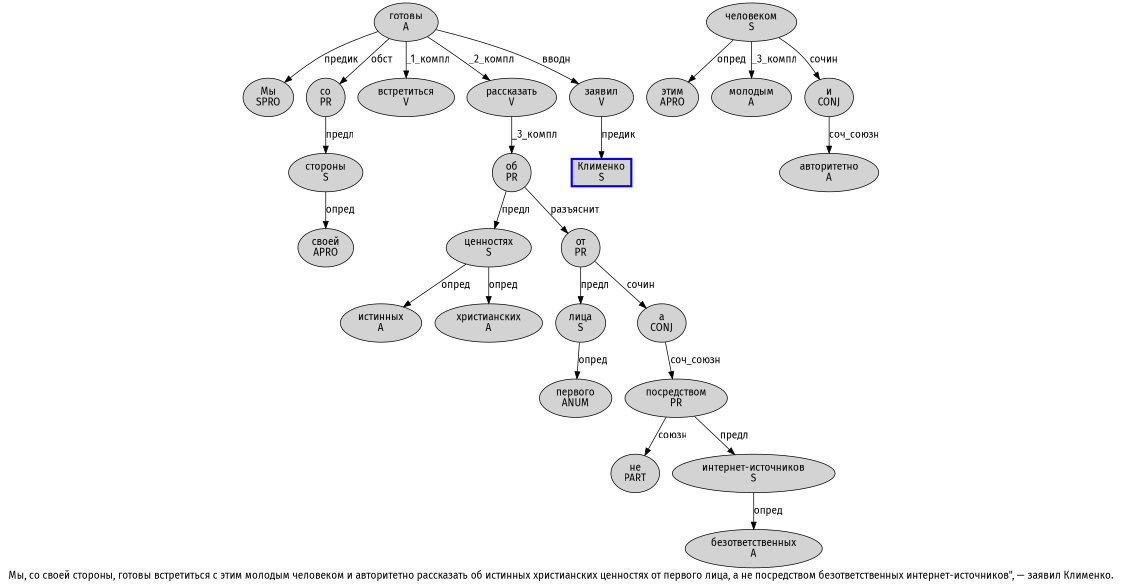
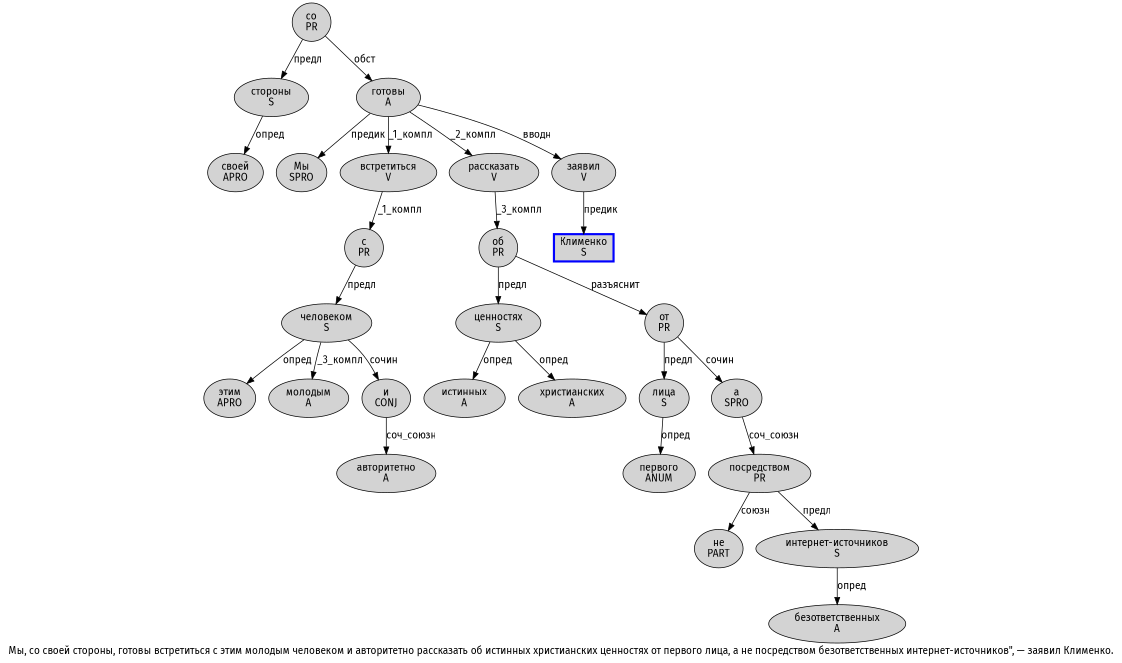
edge "готовы A" -> "со PR": reversed
node "с PR": added
node "а CONJ": label "а CONJ" -> "а SPRO"
